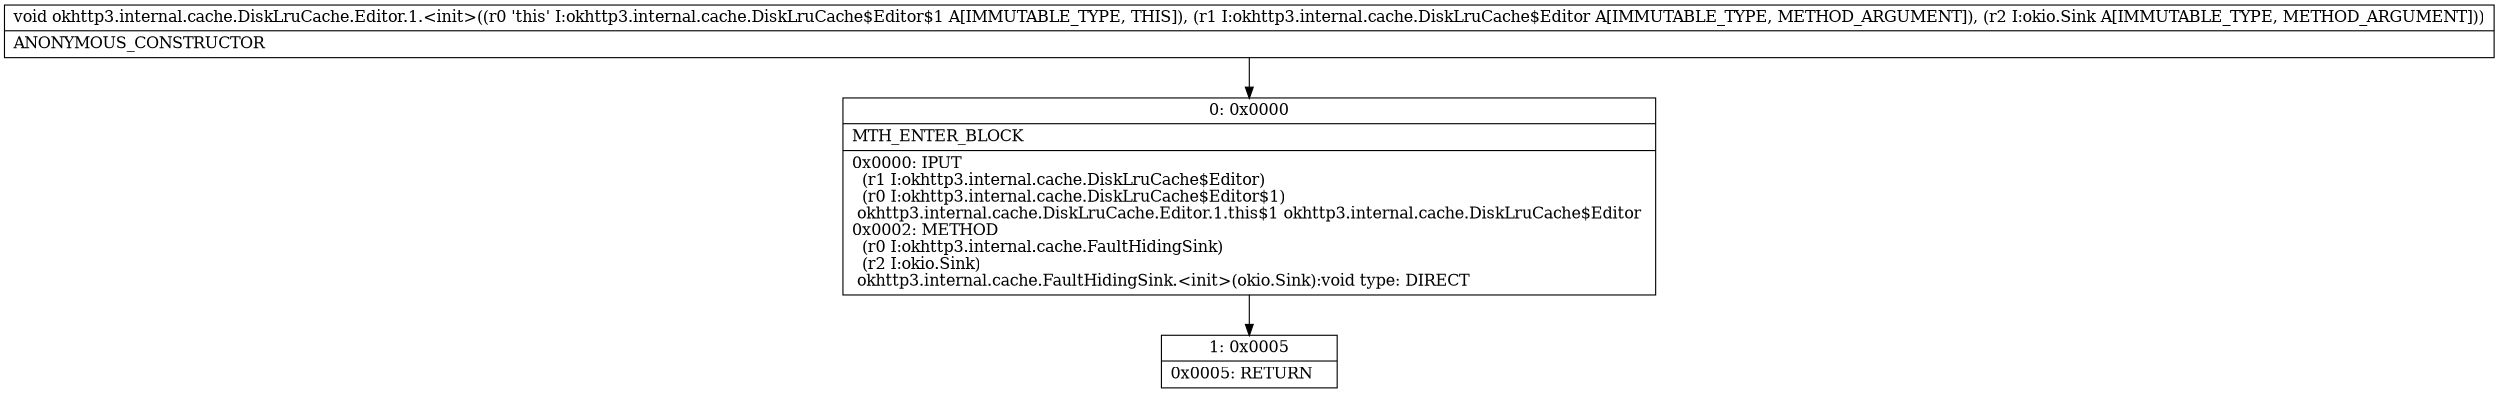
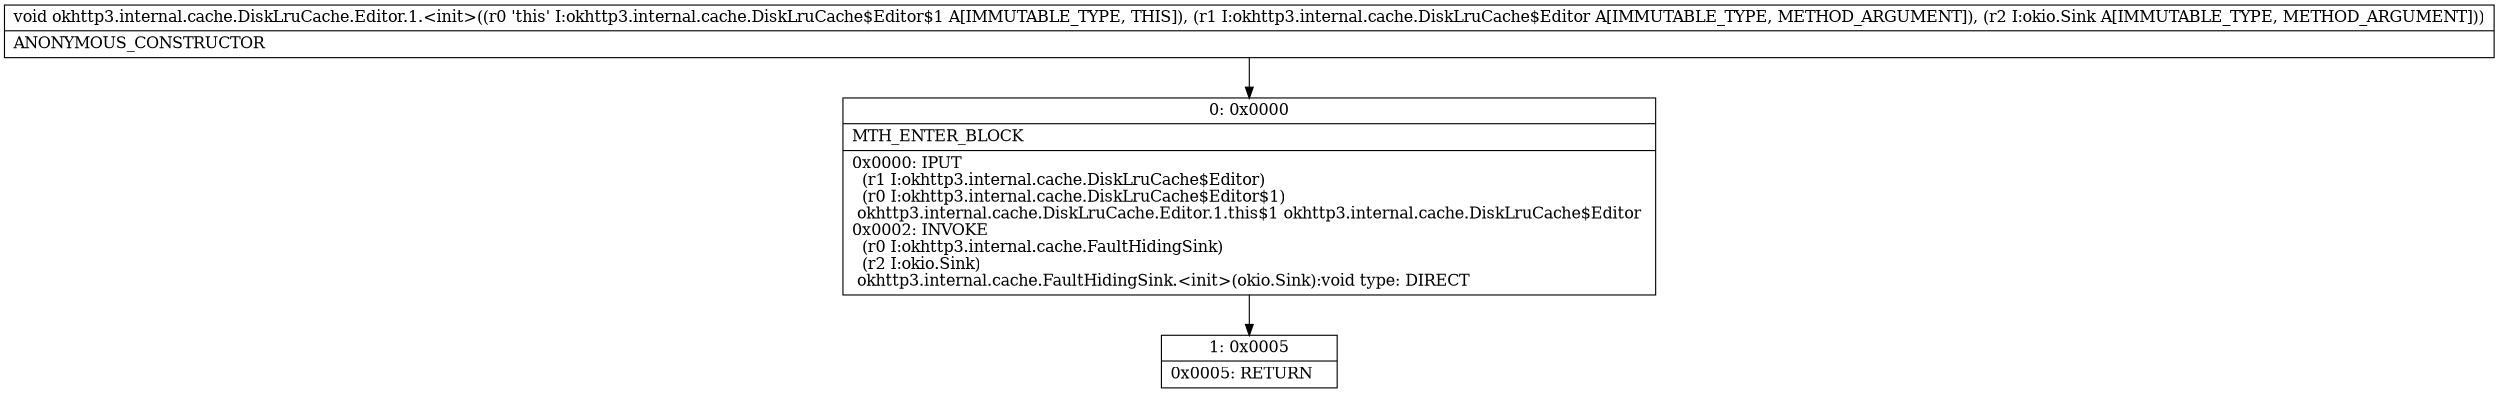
node "0: 0x0000": text "0x0002: METHOD" -> "0x0002: INVOKE"
